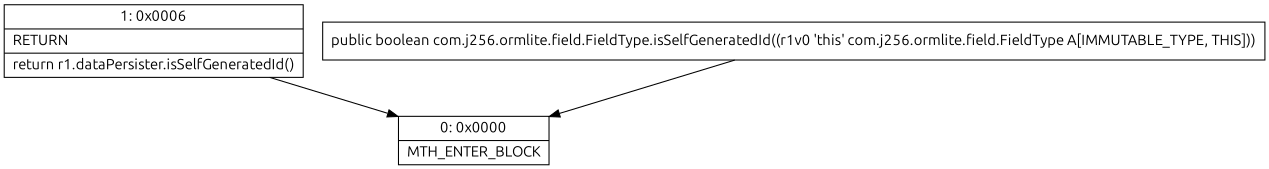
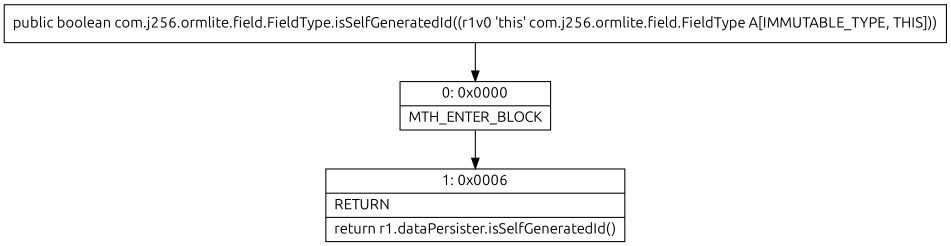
edge "1: 0x0006" -> "0: 0x0000": reversed
